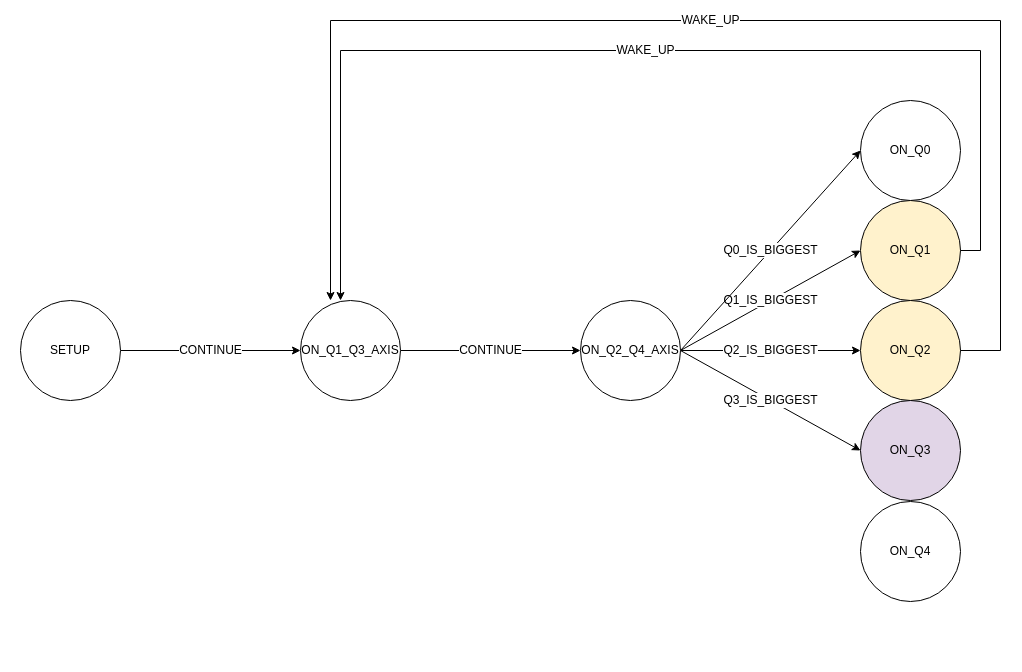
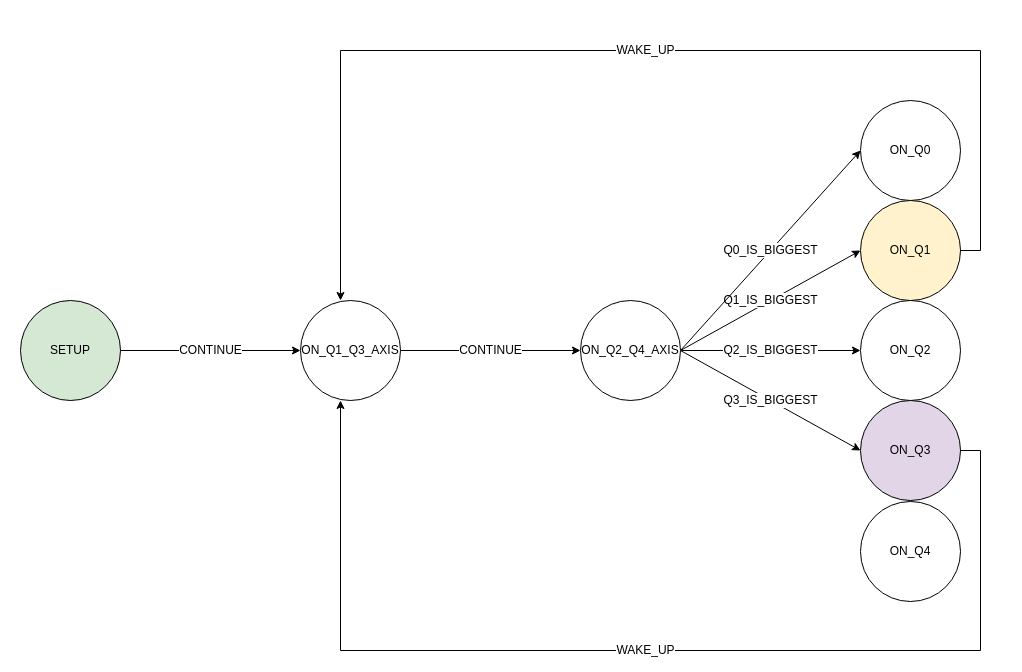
edge "ON_Q2" -> "ON_Q1_Q3_AXIS": removed, label "WAKE_UP"
node "SETUP": fillcolor #ffffff -> #d5e8d4
node "ON_Q2": fillcolor #fff2cc -> #ffffff
edge "ON_Q3" -> "ON_Q1_Q3_AXIS": added, label "WAKE_UP"
